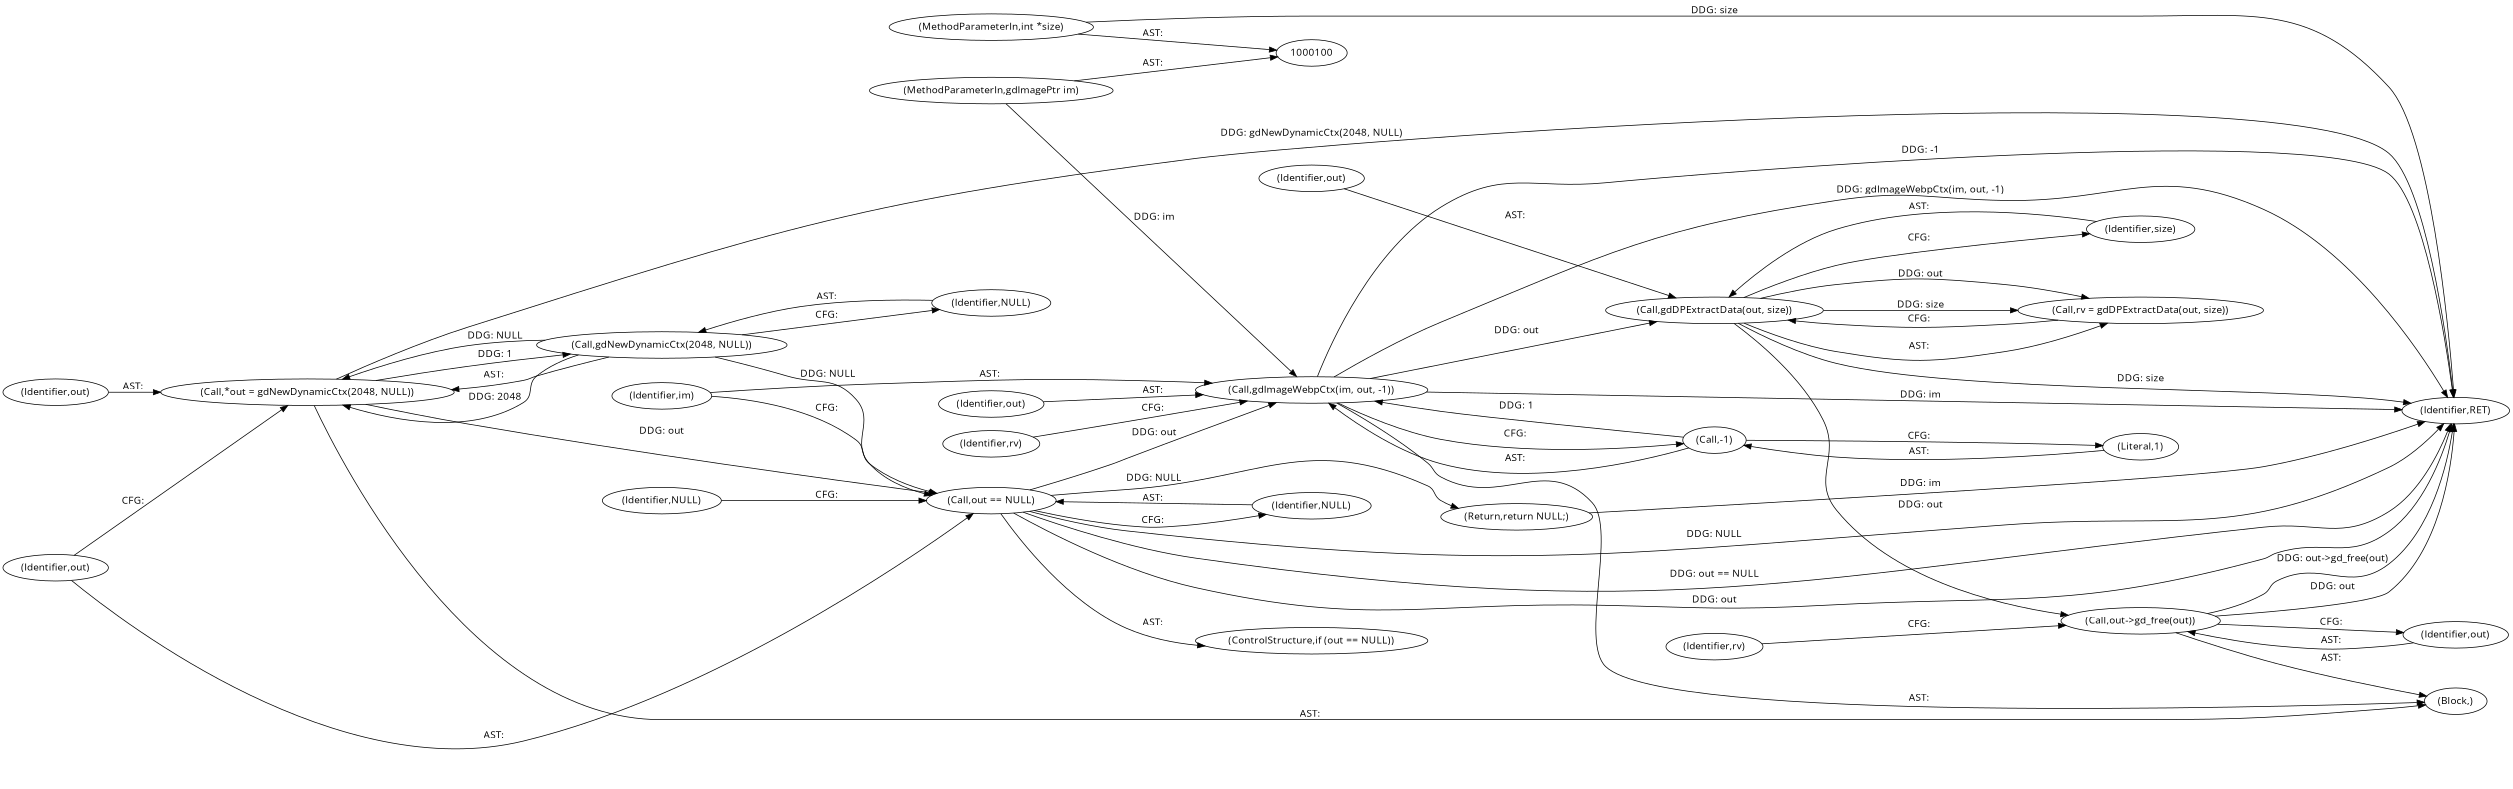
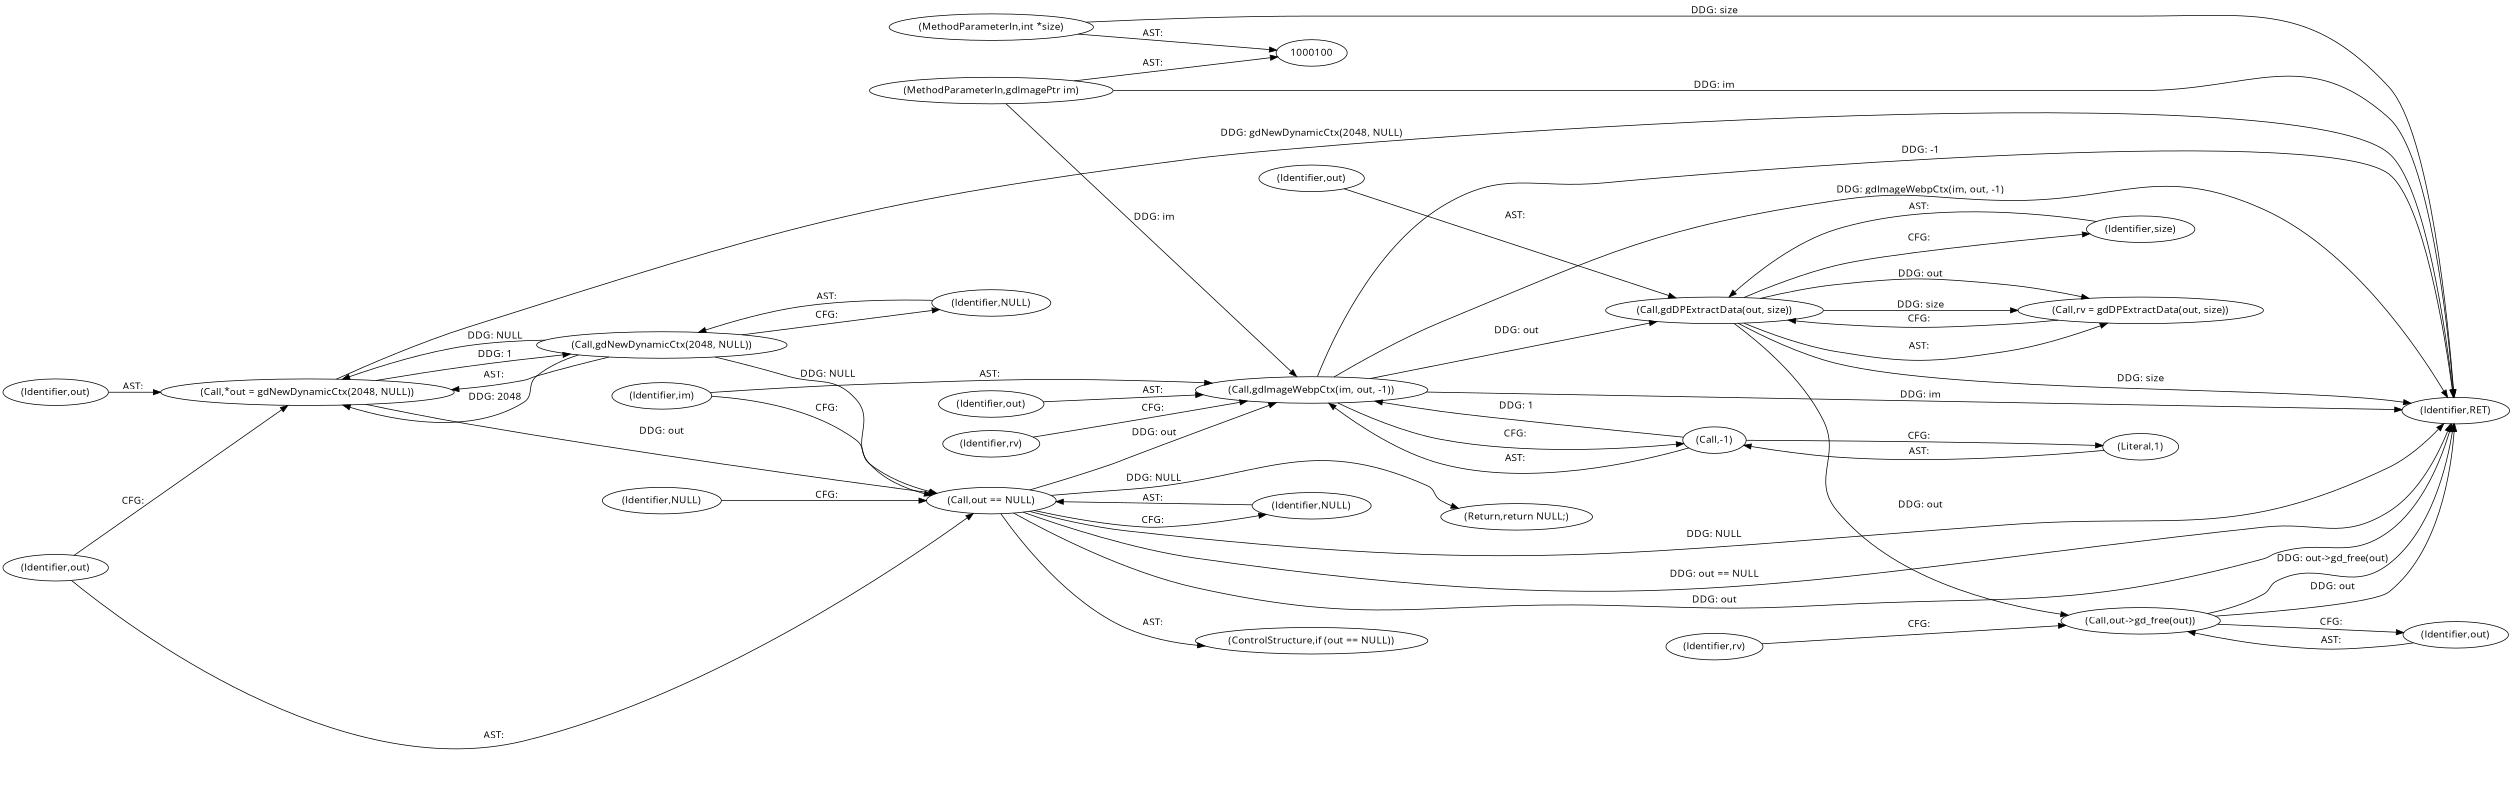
edge "(Return,return NULL;)" -> "(Identifier,RET)": now "(MethodParameterIn,gdImagePtr im)" -> "(Identifier,RET)"
node "(Block,)": removed
